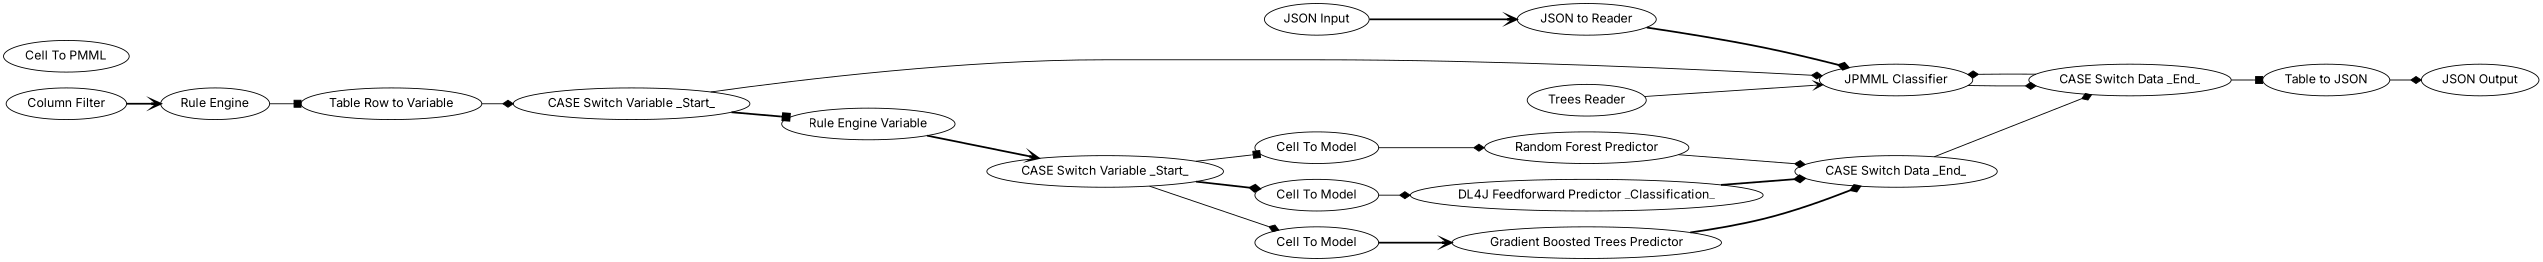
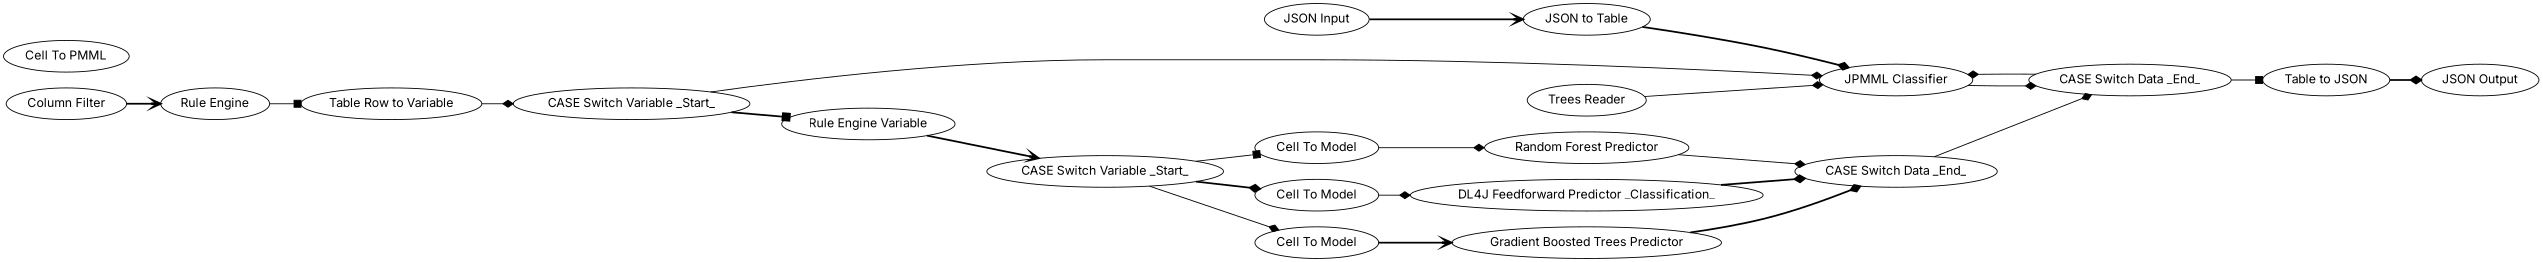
node "JSON to Reader": label "JSON to Reader" -> "JSON to Table"
edge "Table to JSON" -> "JSON Output": style solid -> bold
edge "Trees Reader" -> "JPMML Classifier": arrowhead vee -> diamond
